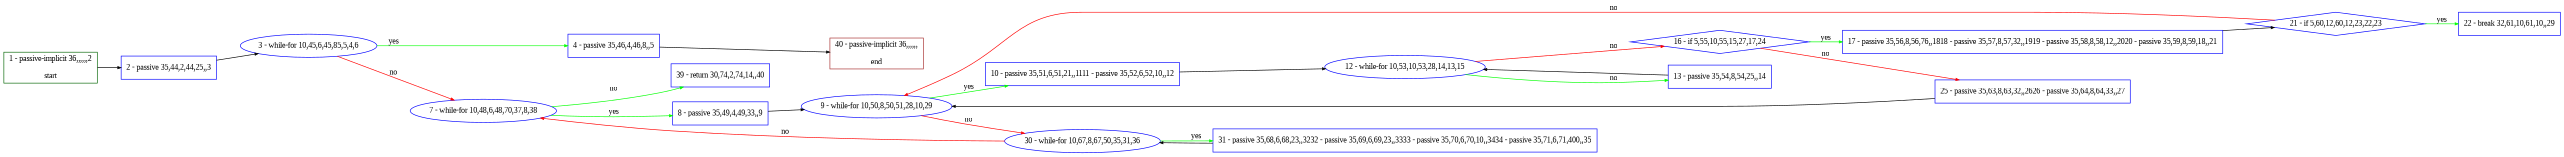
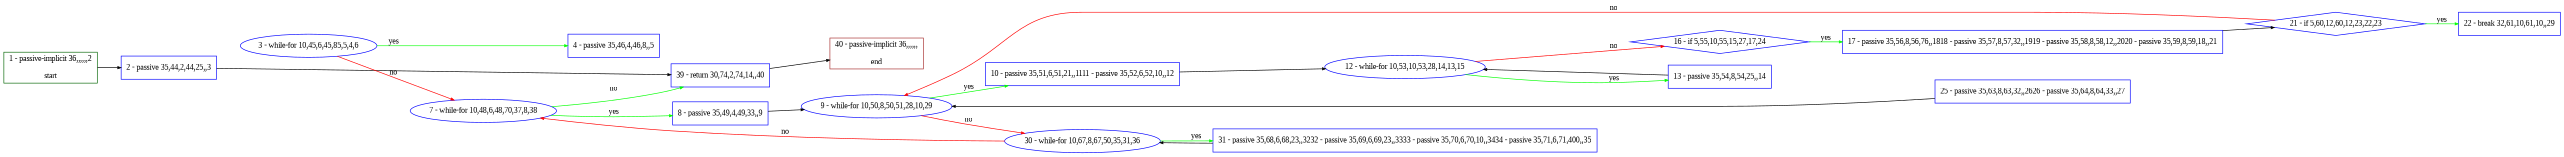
edge "4 - passive 35,46,4,46,8,,5" -> "40 - passive-implicit 36,,,,,, end": now "39 - return 30,74,2,74,14,,40" -> "40 - passive-implicit 36,,,,,, end"
edge "2 - passive 35,44,2,44,25,,3" -> "3 - while-for 10,45,6,45,85,5,4,6": now "2 - passive 35,44,2,44,25,,3" -> "39 - return 30,74,2,74,14,,40"
edge "16 - if 5,55,10,55,15,27,17,24" -> "25 - passive 35,63,8,63,32,,2626 - passive 35,64,8,64,33,,27": removed, label "no"
edge "12 - while-for 10,53,10,53,28,14,13,15" -> "13 - passive 35,54,8,54,25,,14": label "no" -> "yes"
